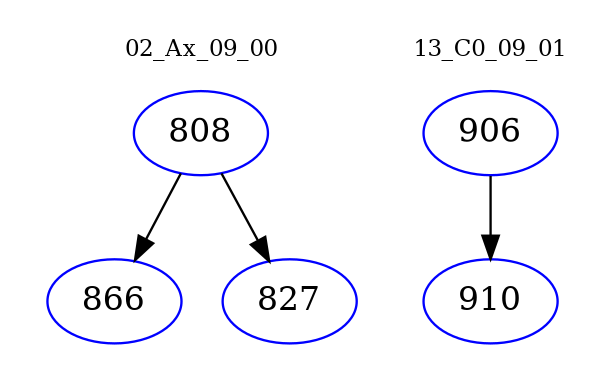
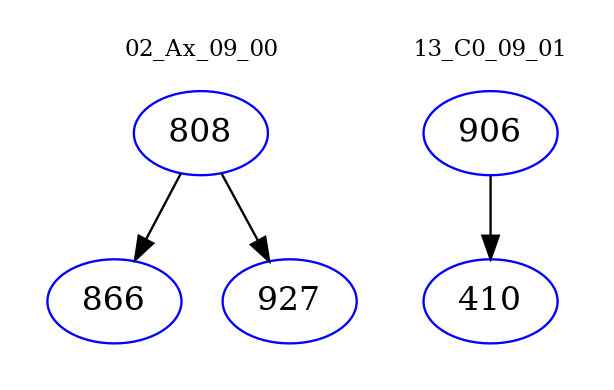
node "827": label "827" -> "927"
node "910": label "910" -> "410"
